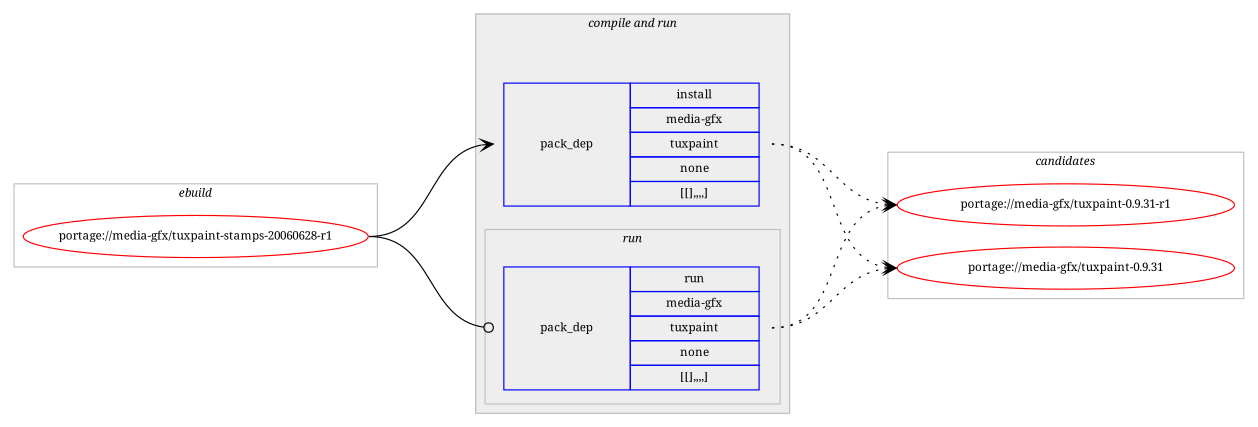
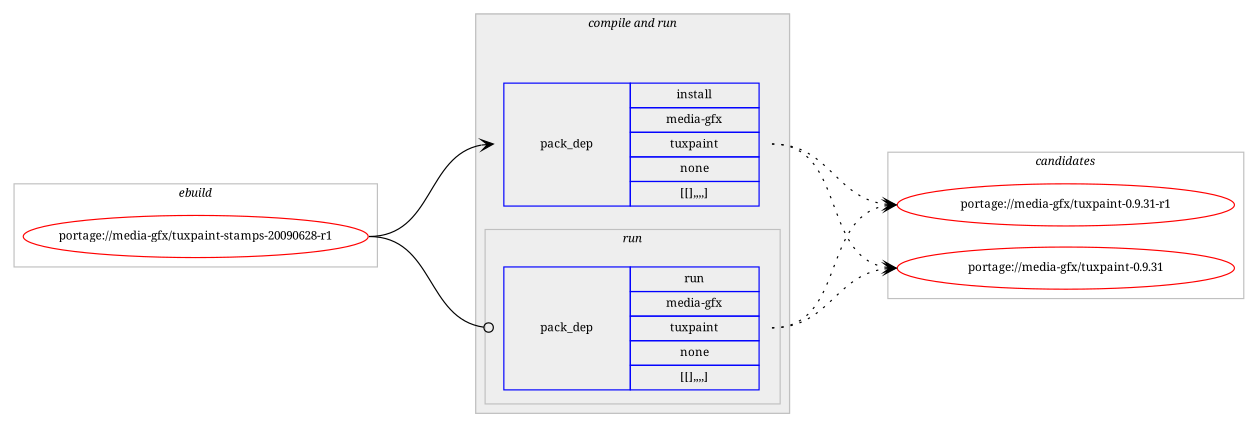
node "portage://media-gfx/tuxpaint-stamps-20060628-r1": label "portage://media-gfx/tuxpaint-stamps-20060628-r1" -> "portage://media-gfx/tuxpaint-stamps-20090628-r1"
